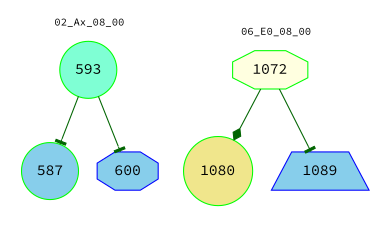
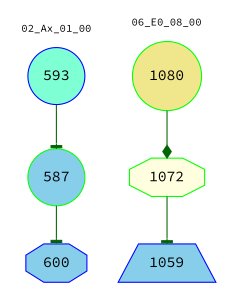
cluster "02_Ax_08_00": label "02_Ax_08_00" -> "02_Ax_01_00"
node "593": color green -> blue
edge "1072" -> "1080": reversed
edge "593" -> "600": now "587" -> "600"
node "1089": label "1089" -> "1059"
